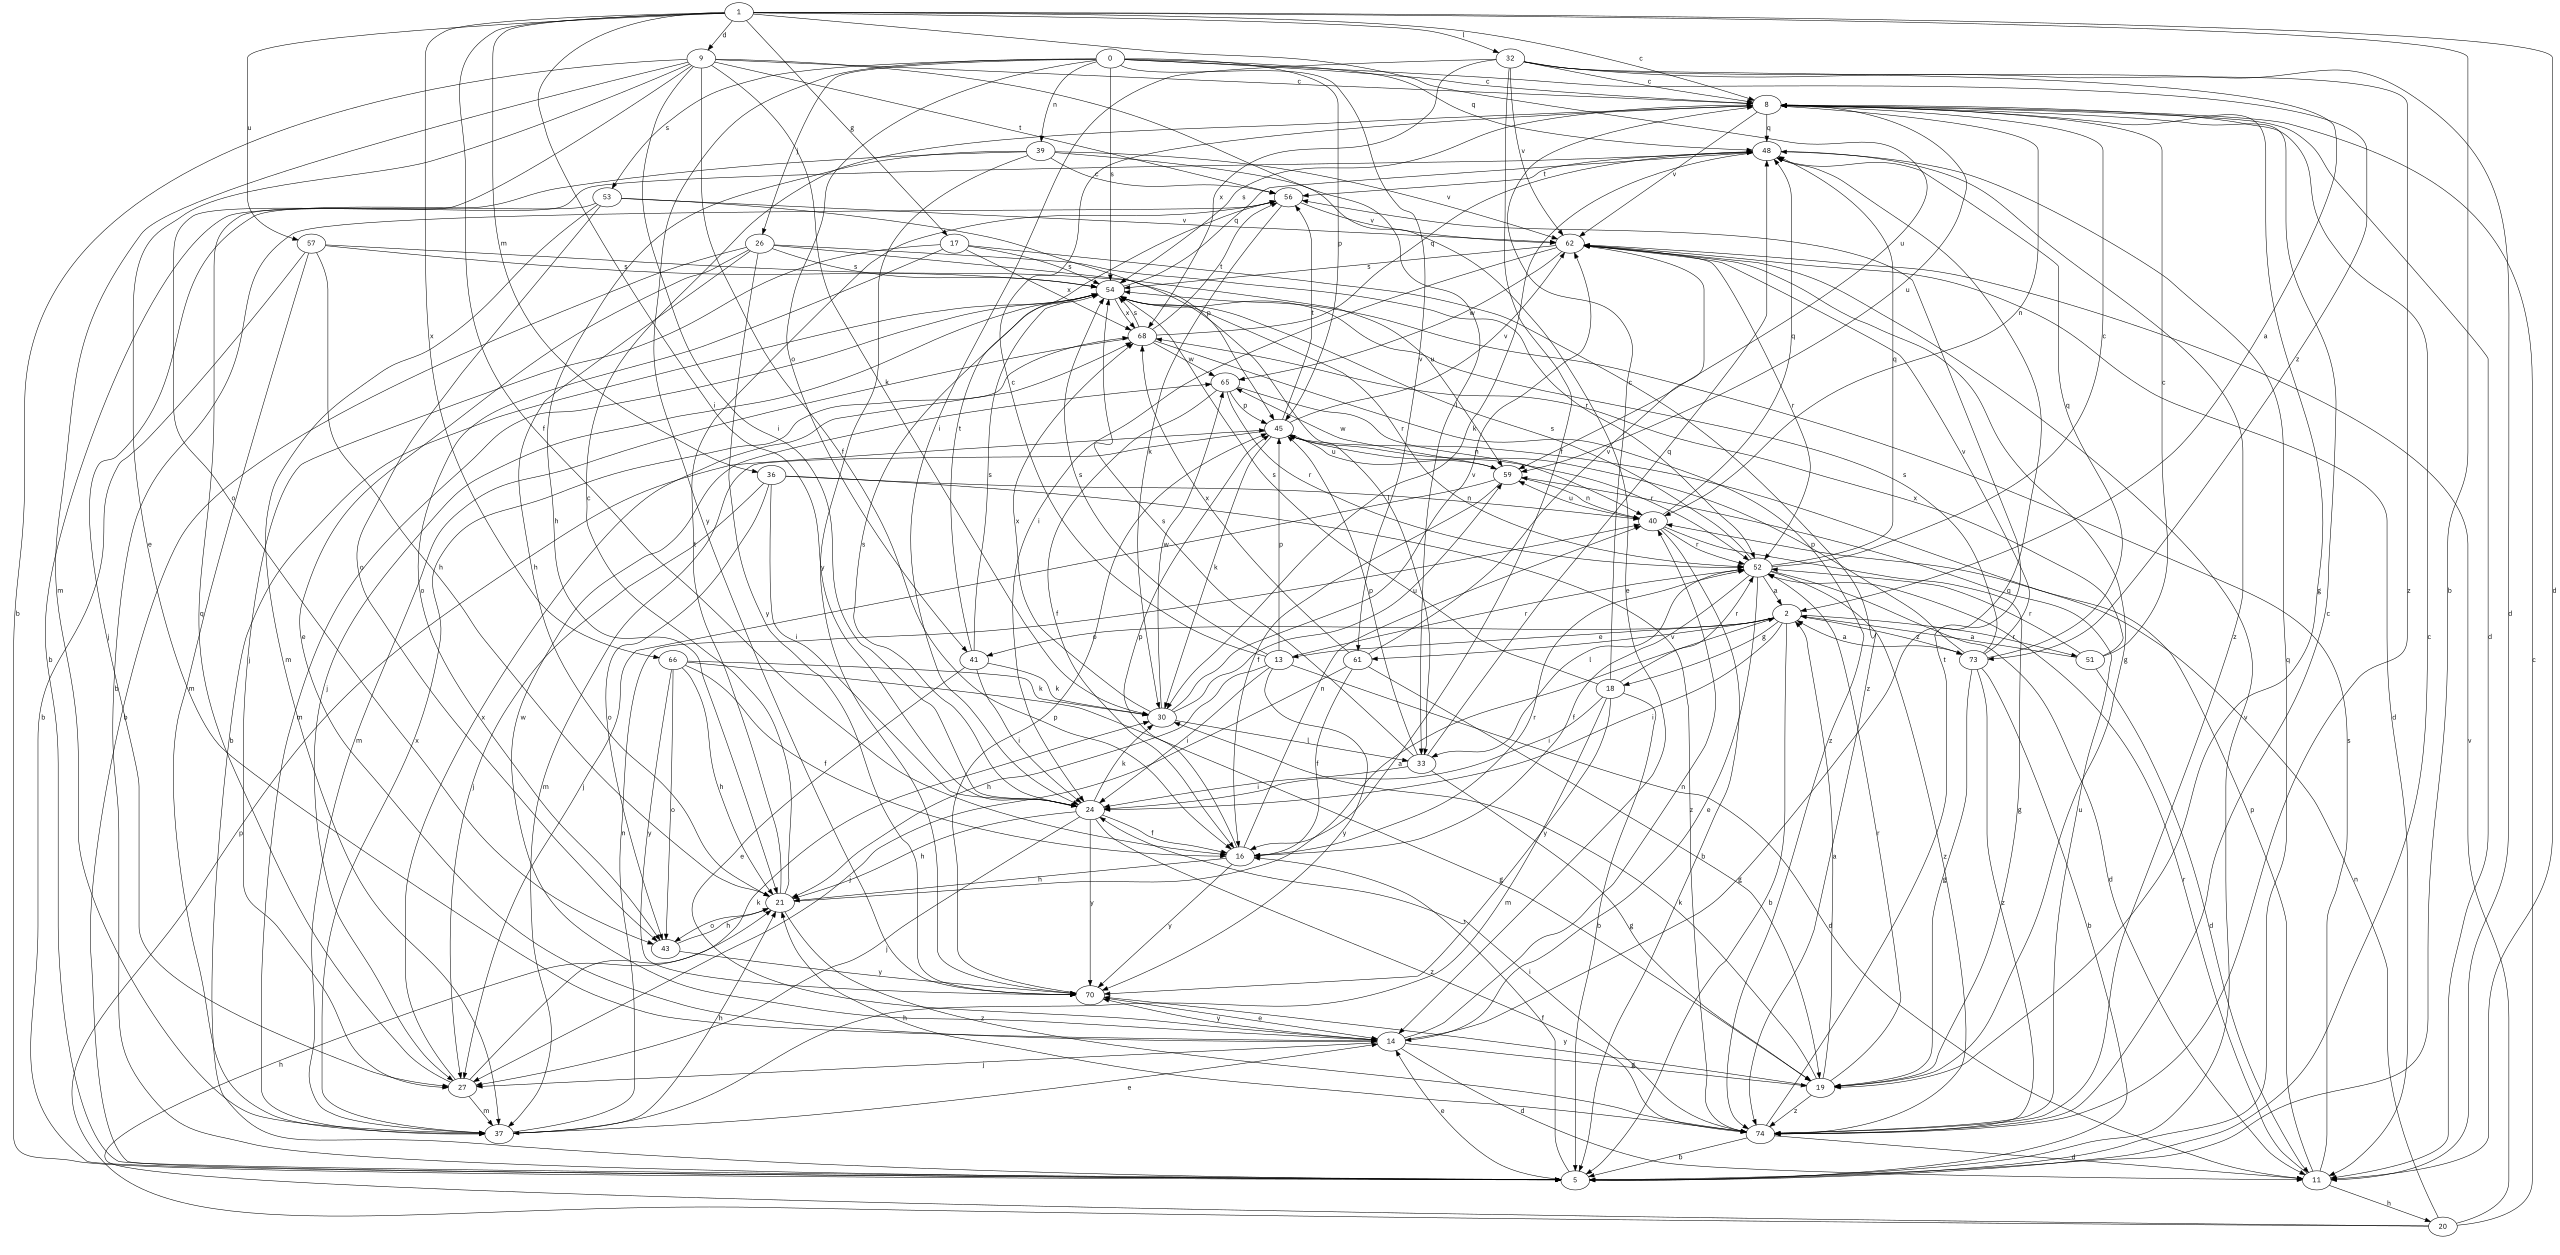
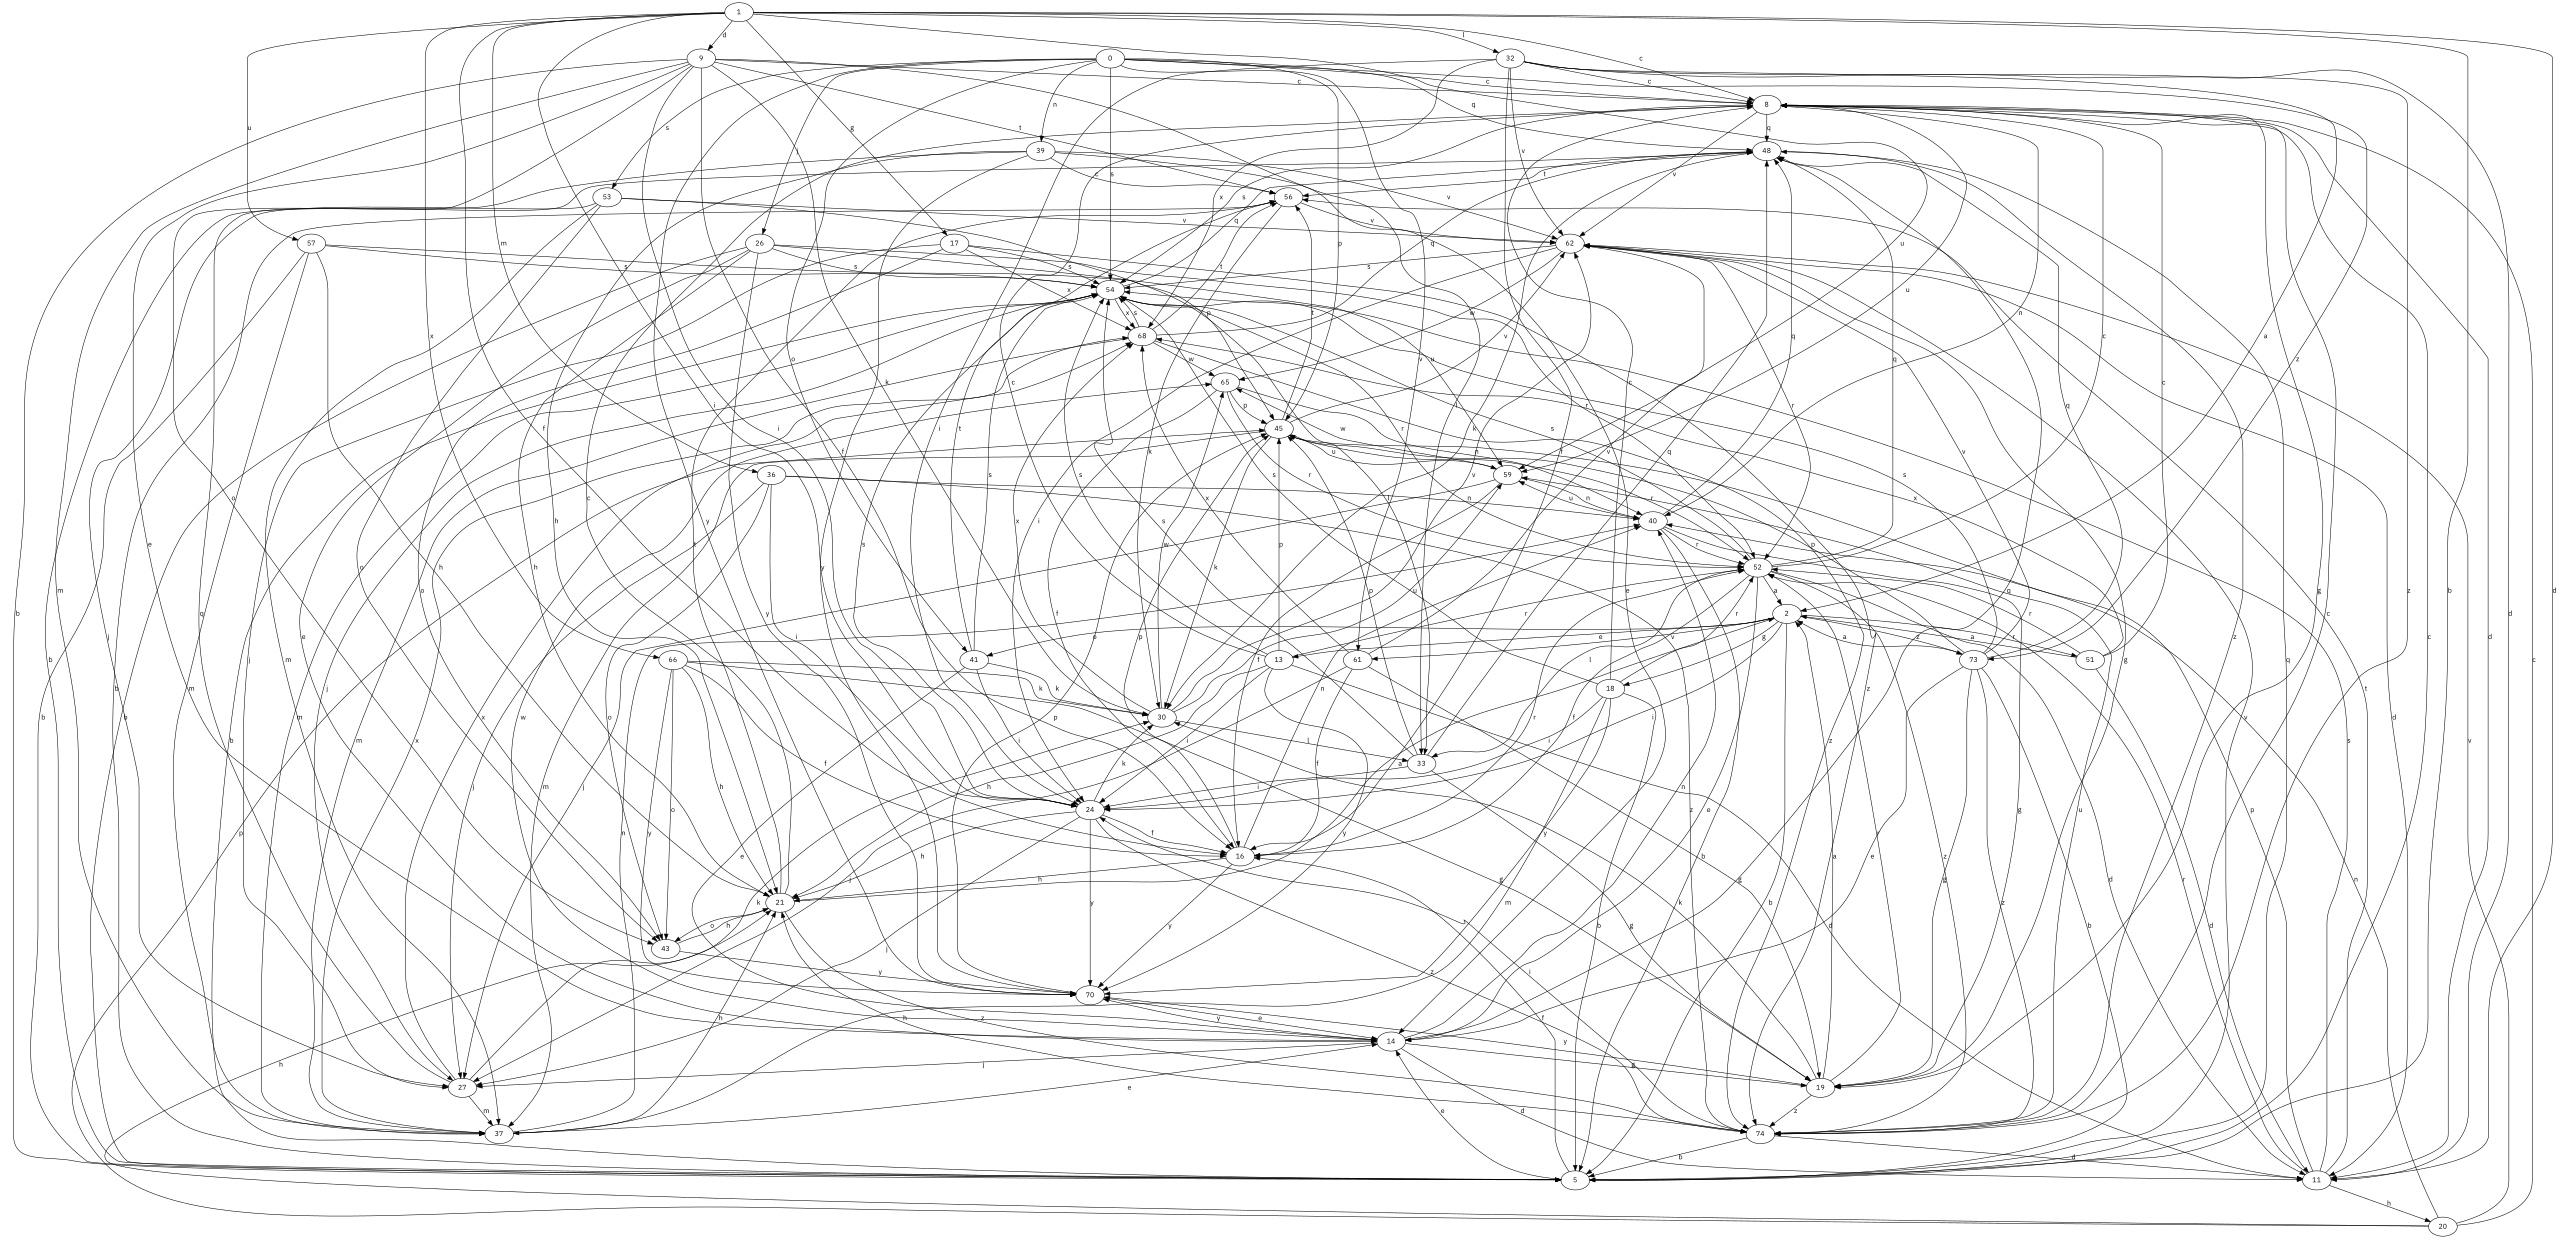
edge "74" -> "56": now "11" -> "56"
edge "73" -> "14": added, label "e"
